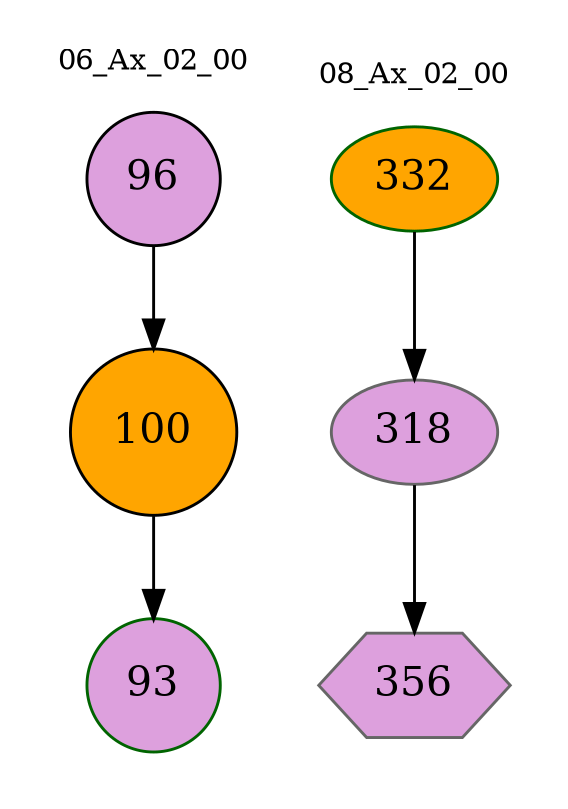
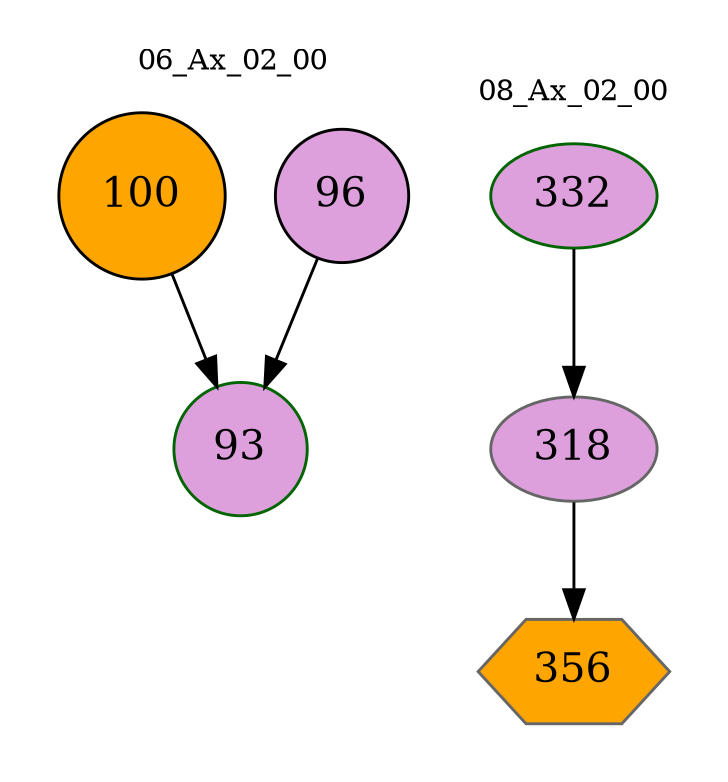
node "332": fillcolor orange -> plum
edge "96" -> "100": now "96" -> "93"
node "356": fillcolor plum -> orange
